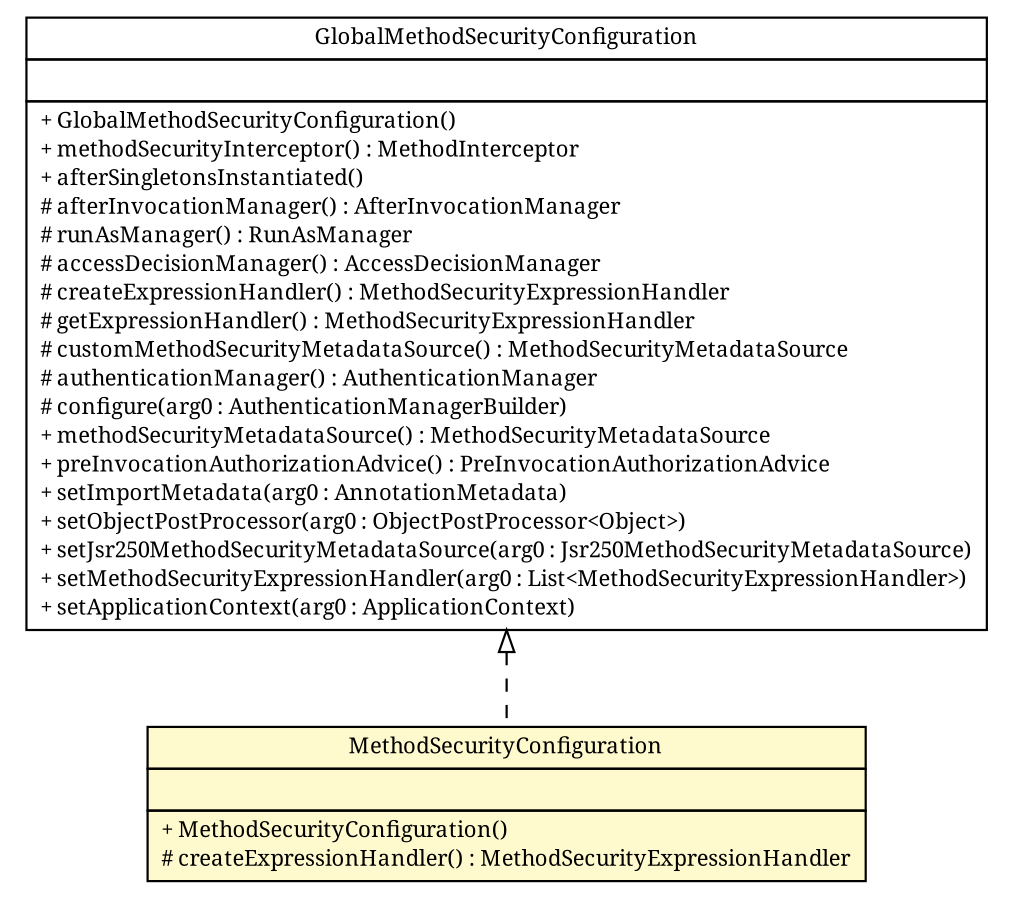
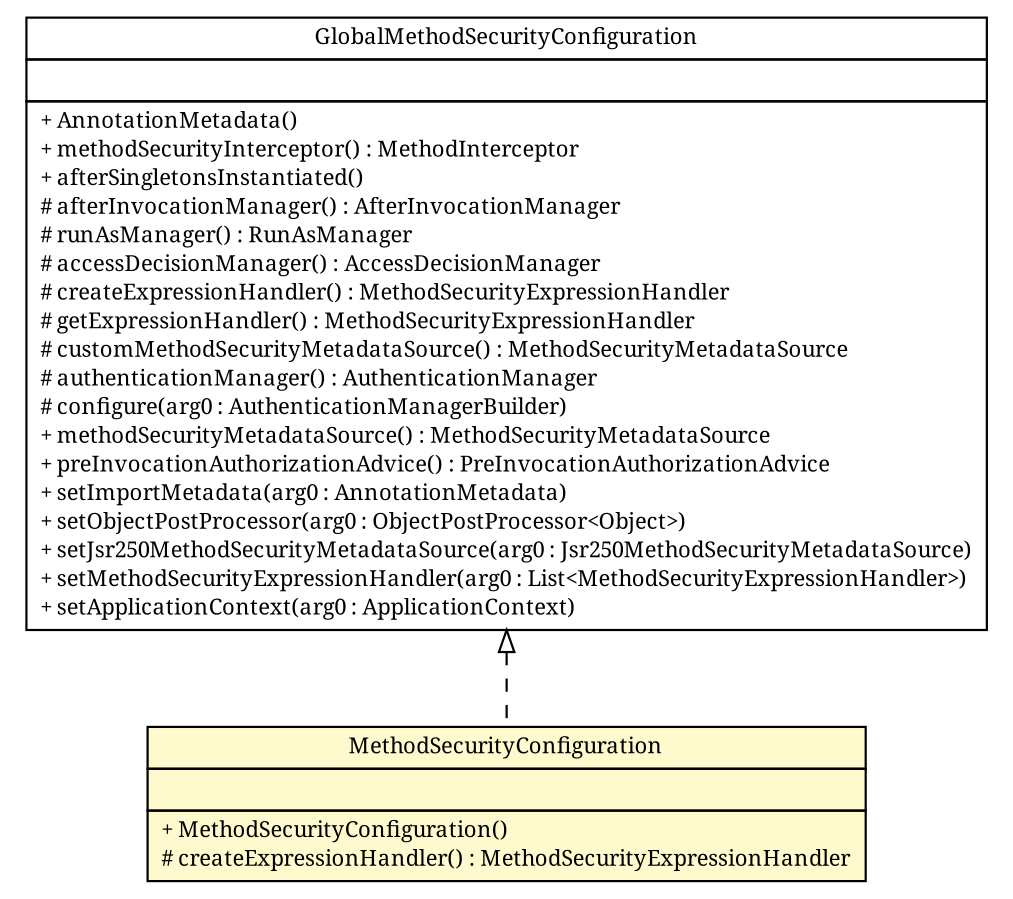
node "GlobalMethodSecurityConfiguration": text "+ GlobalMethodSecurityConfiguration()" -> "+ AnnotationMetadata()"
